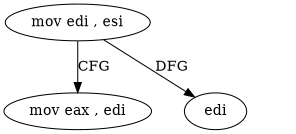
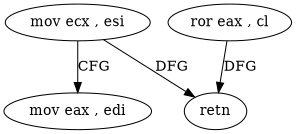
node "mov edi , esi": label "mov edi , esi" -> "mov ecx , esi"
node "ror eax , cl": added
node "edi": label "edi" -> "retn"
